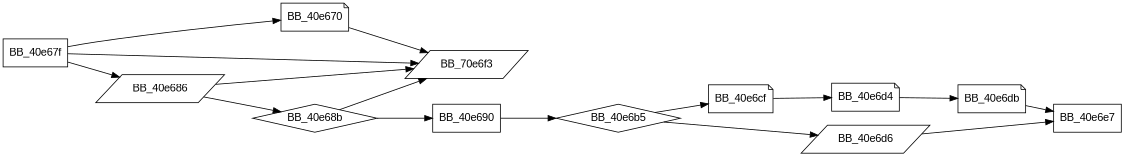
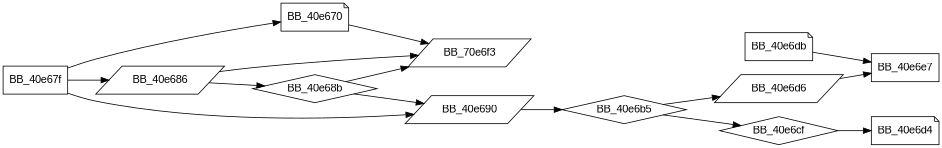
edge "BB_40e67f" -> "BB_70e6f3": now "BB_40e67f" -> "BB_40e690"
edge "BB_40e6d4" -> "BB_40e6db": removed
node "BB_40e6cf": shape note -> diamond
node "BB_40e690": shape box -> parallelogram
